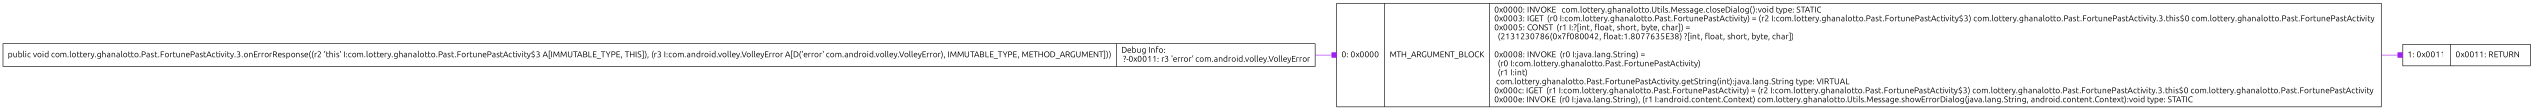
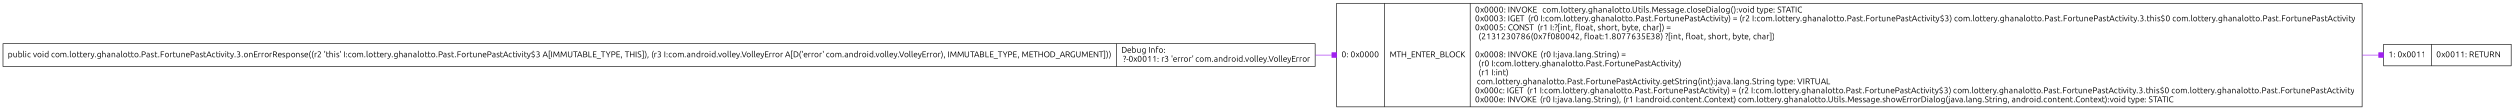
node "0: 0x0000": text "MTH_ARGUMENT_BLOCK" -> "MTH_ENTER_BLOCK"
